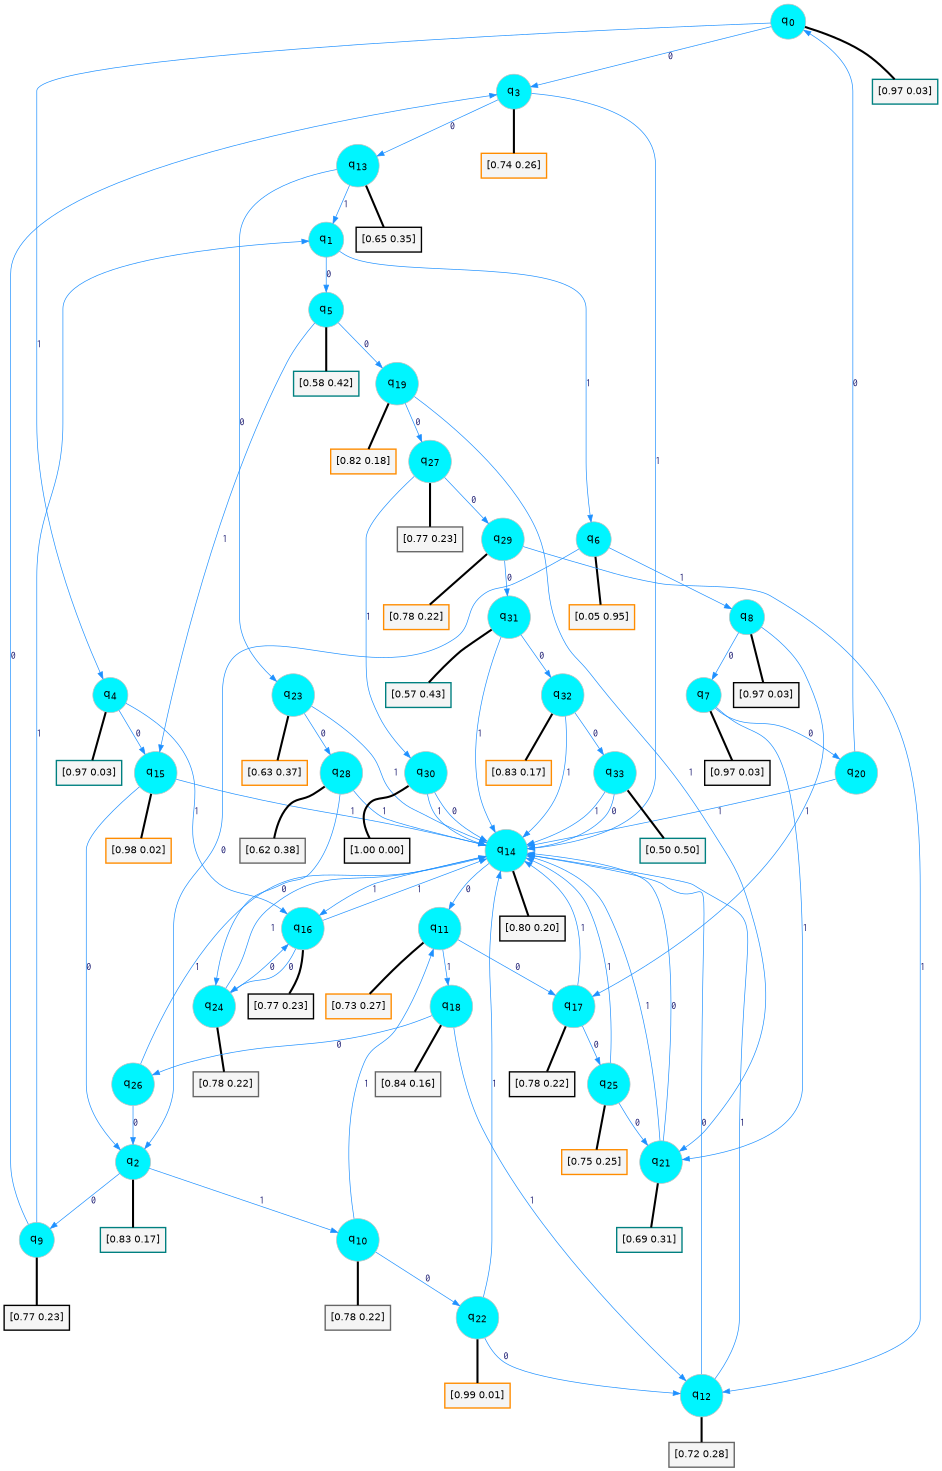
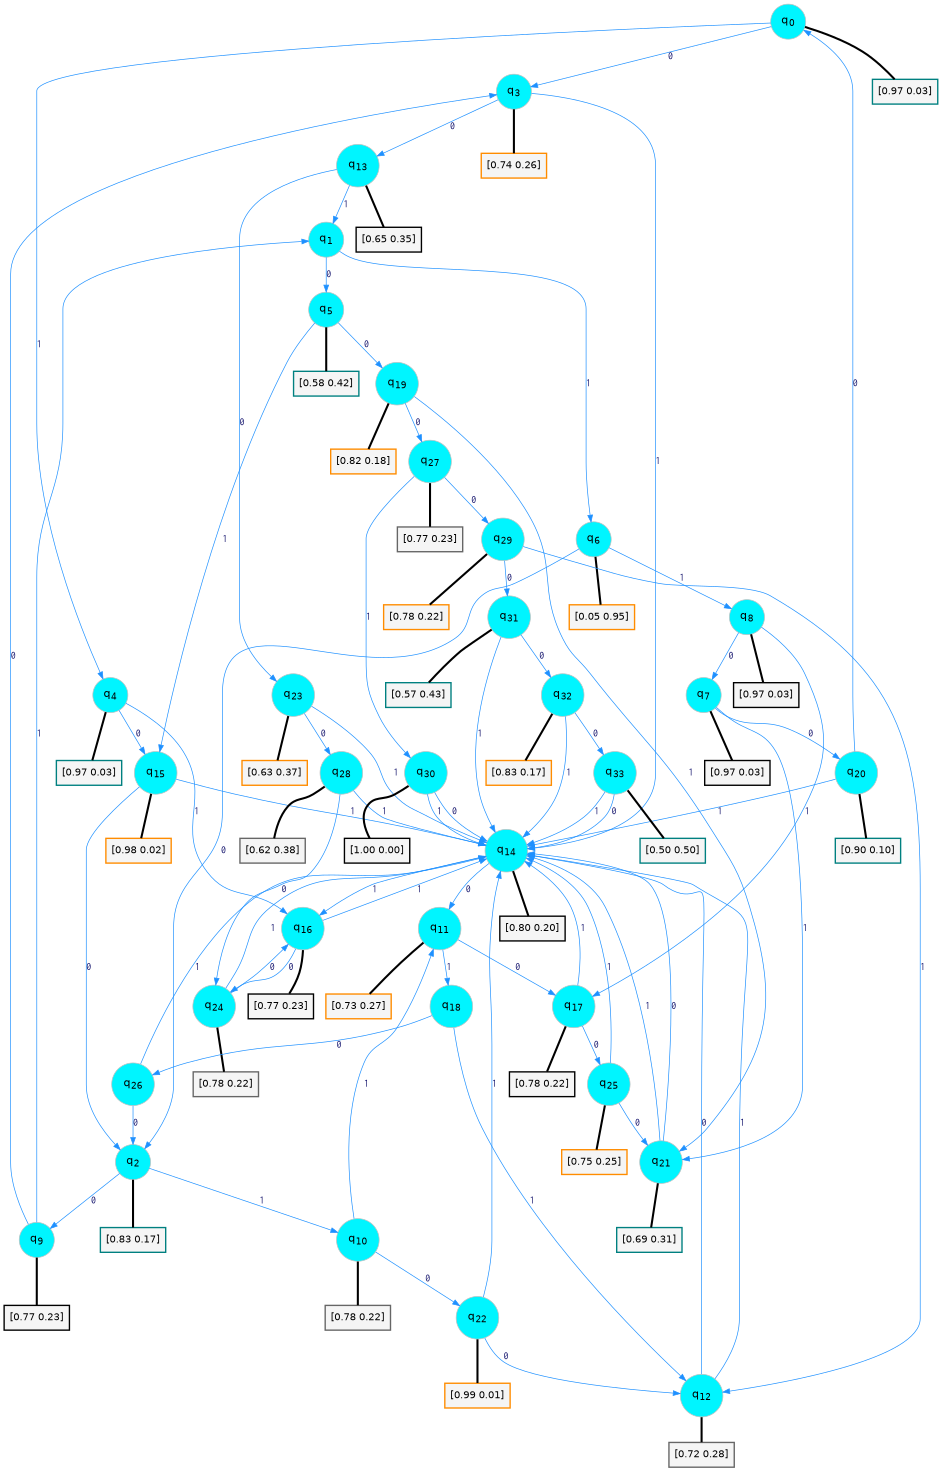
node "[0.90 0.10]": added
node "[0.84 0.16]": removed
